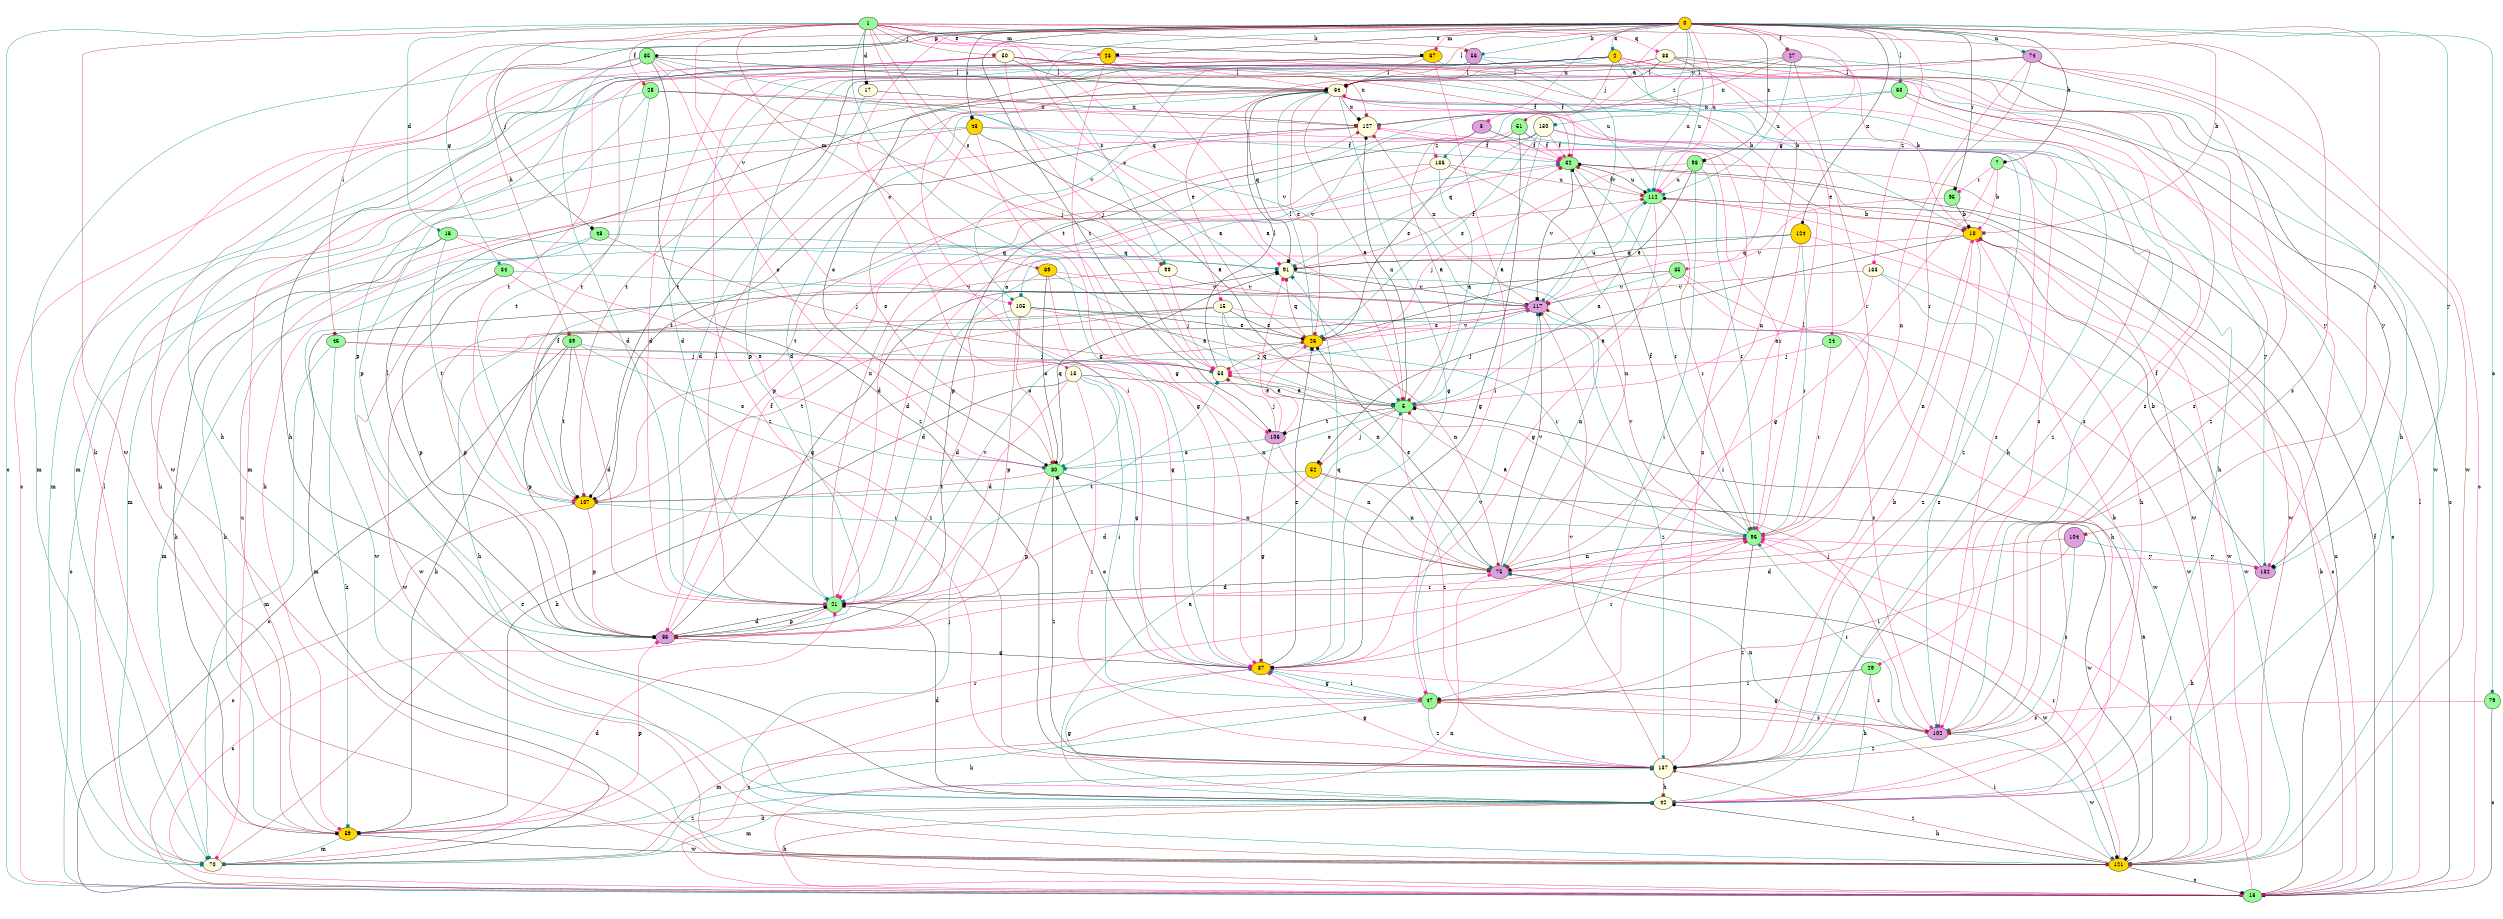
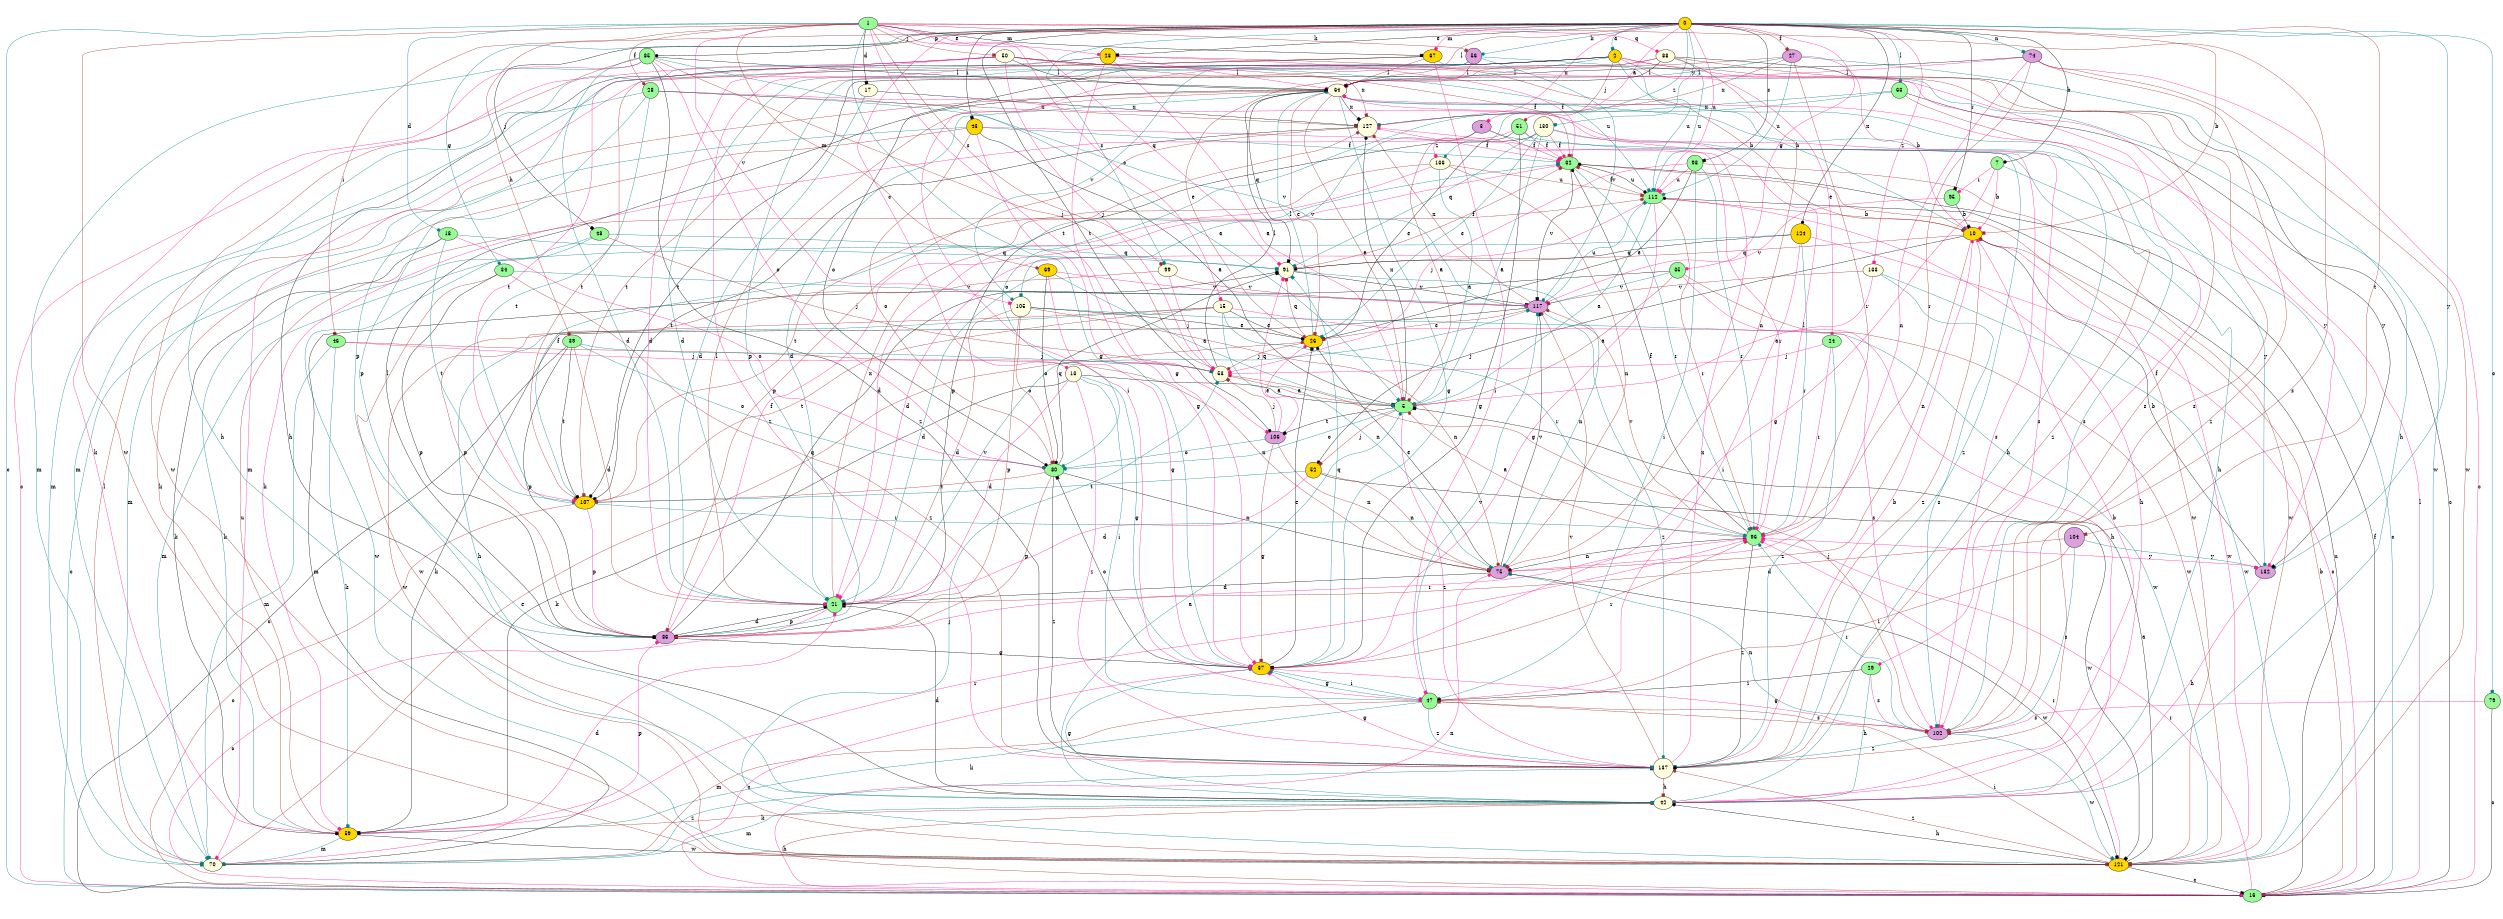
edge "127" -> "86": color deeppink -> brown
edge "26" -> "117": removed, label "v"
edge "24" -> "137": added, label "z"
